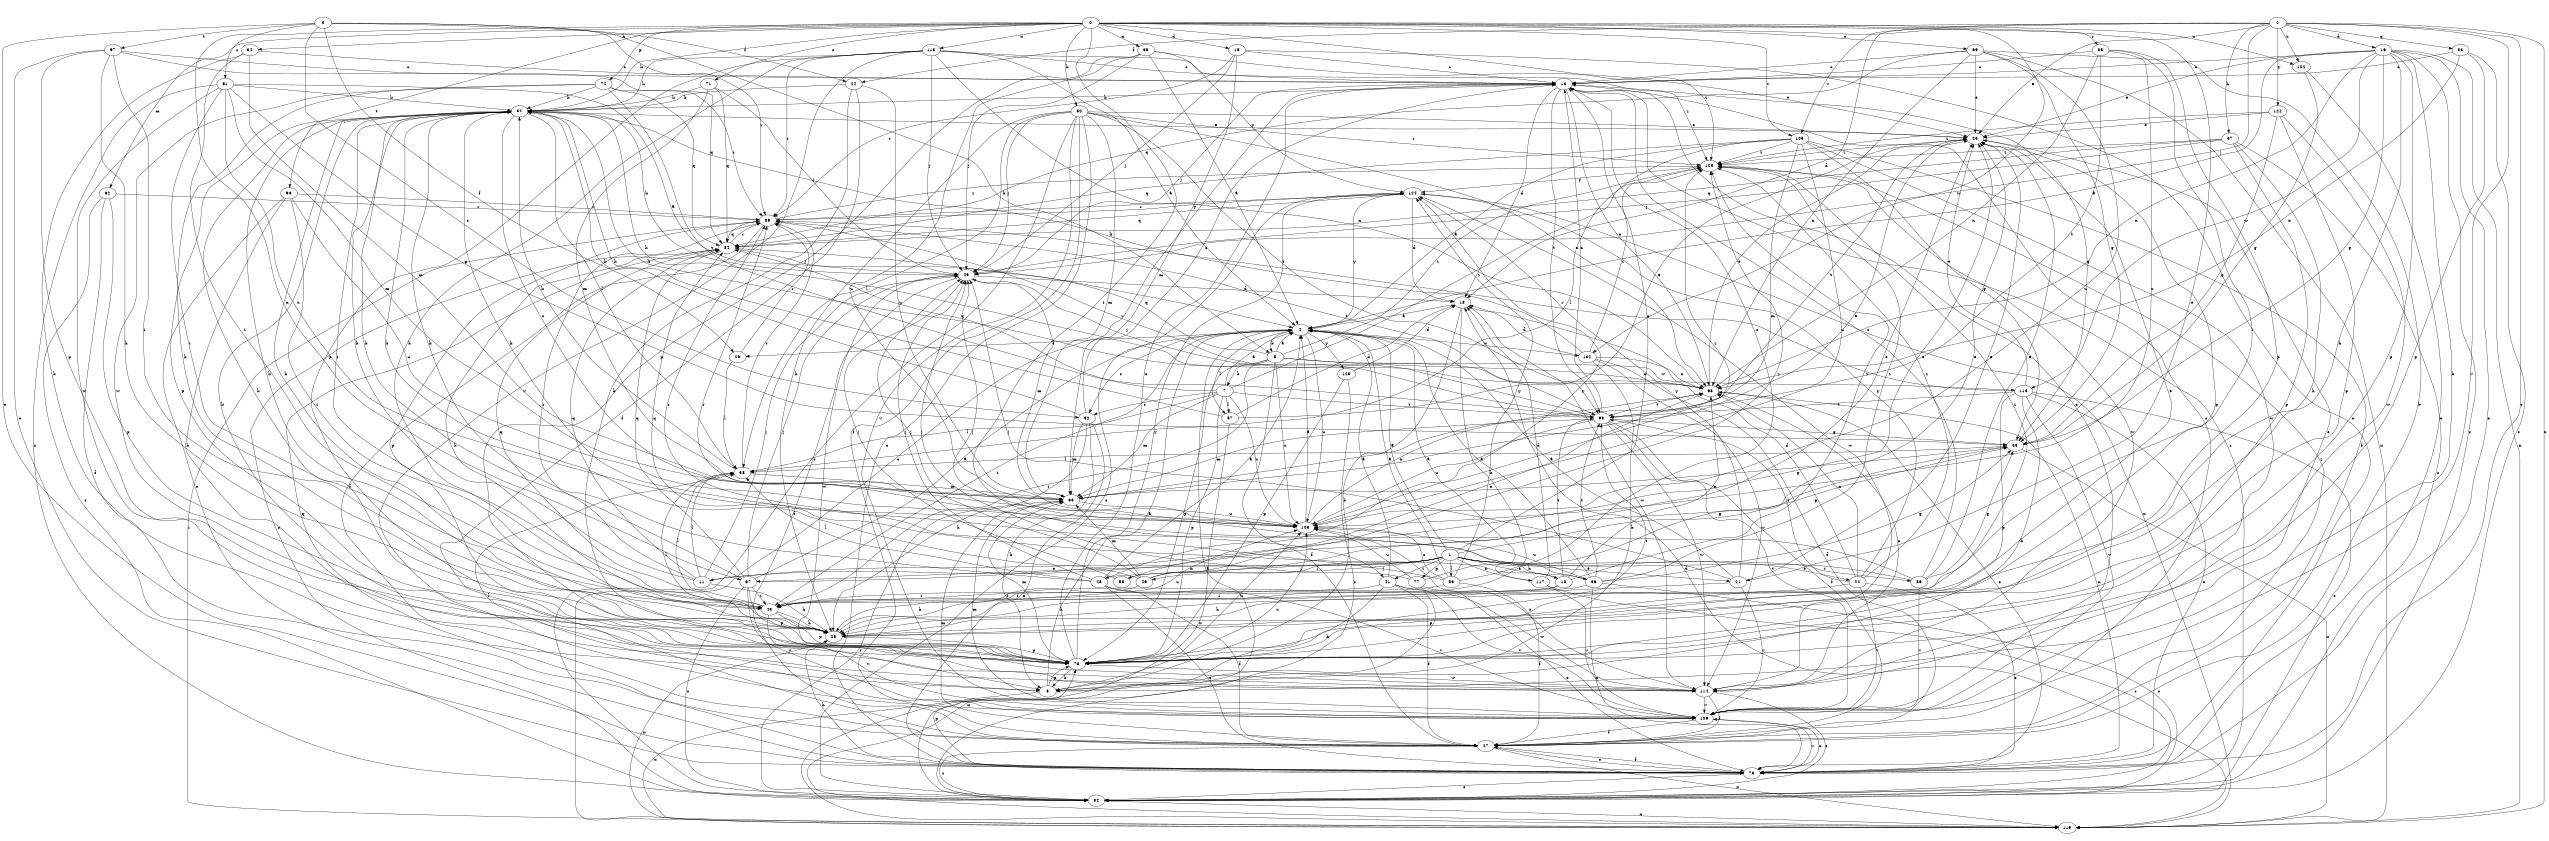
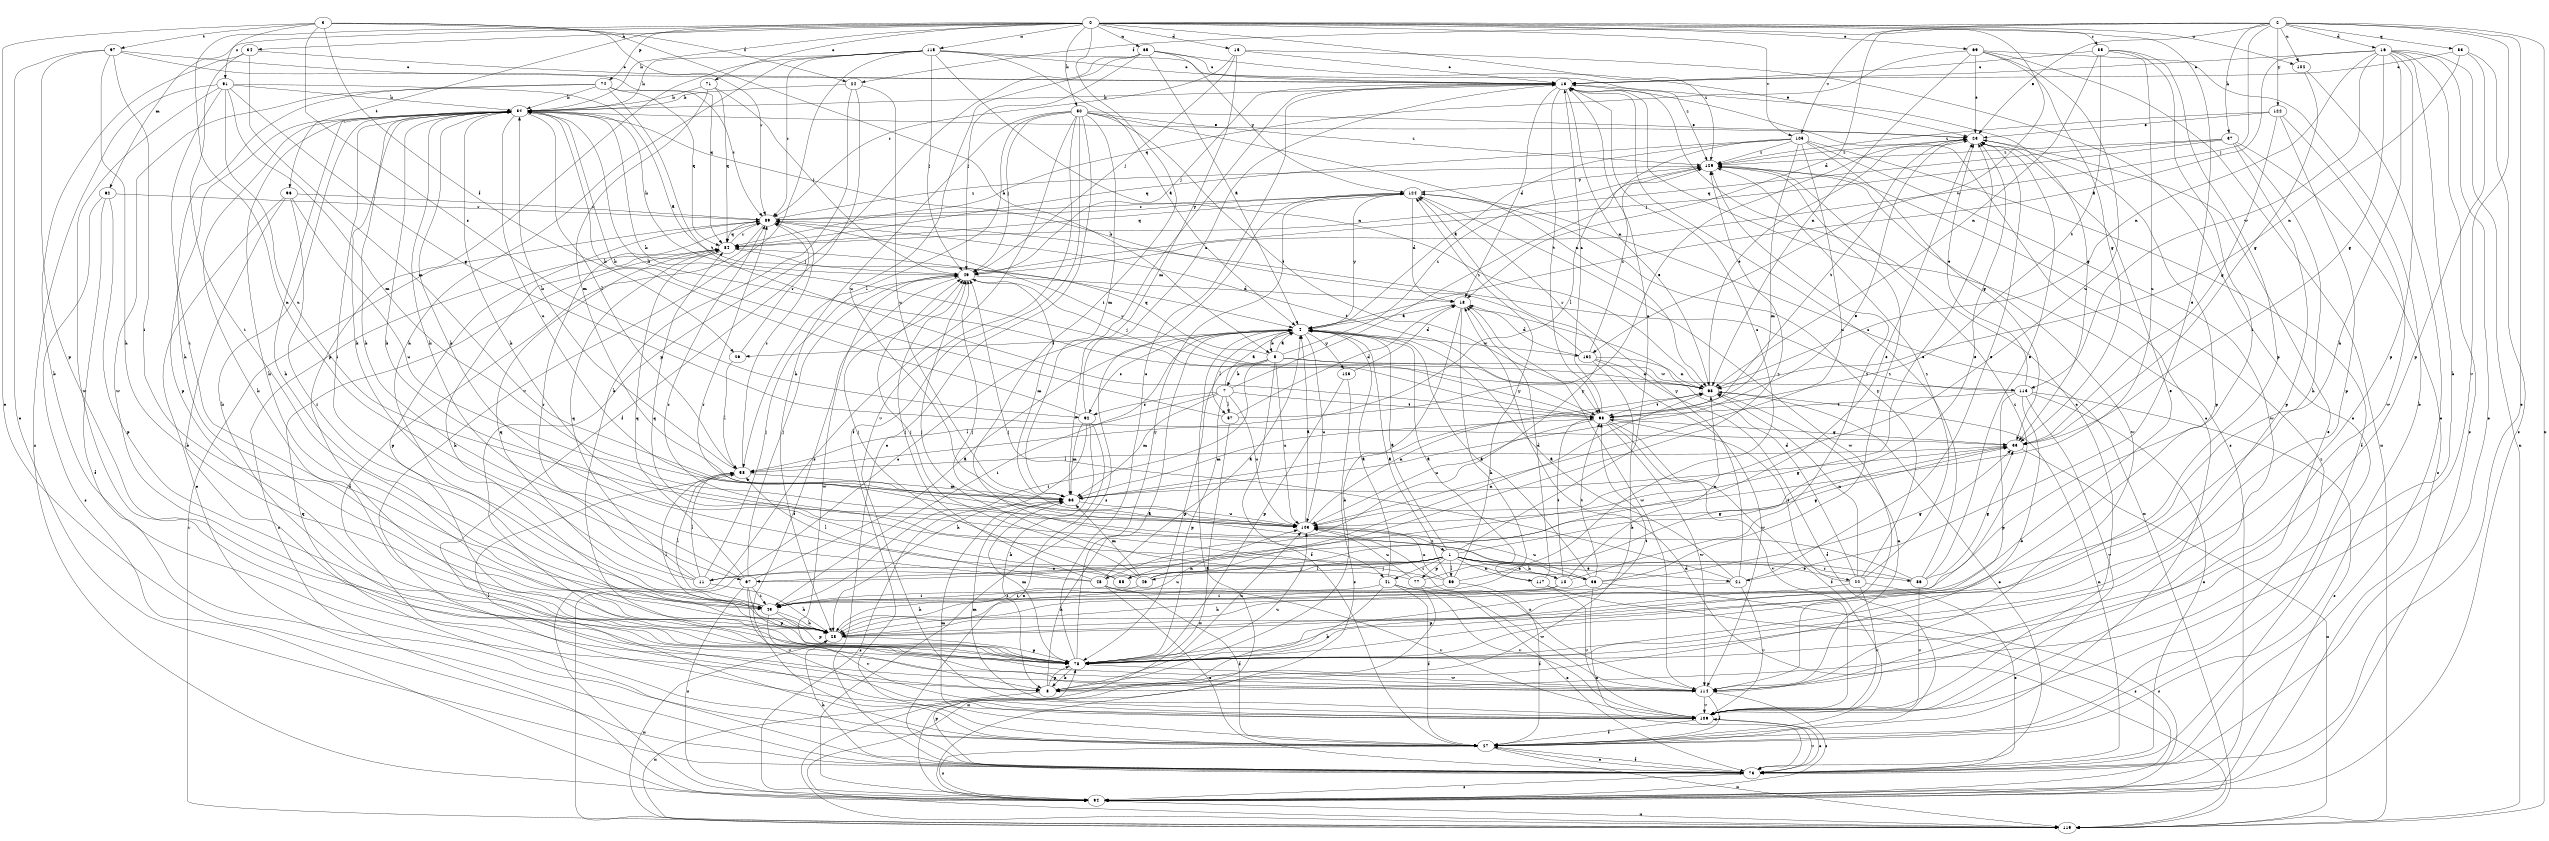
edge "69" -> "13": now "65" -> "13"
edge "16" -> "23": removed, label "e"
edge "7" -> "84": removed, label "q"
edge "103" -> "129": now "103" -> "1"
edge "55" -> "54": added, label "k"
